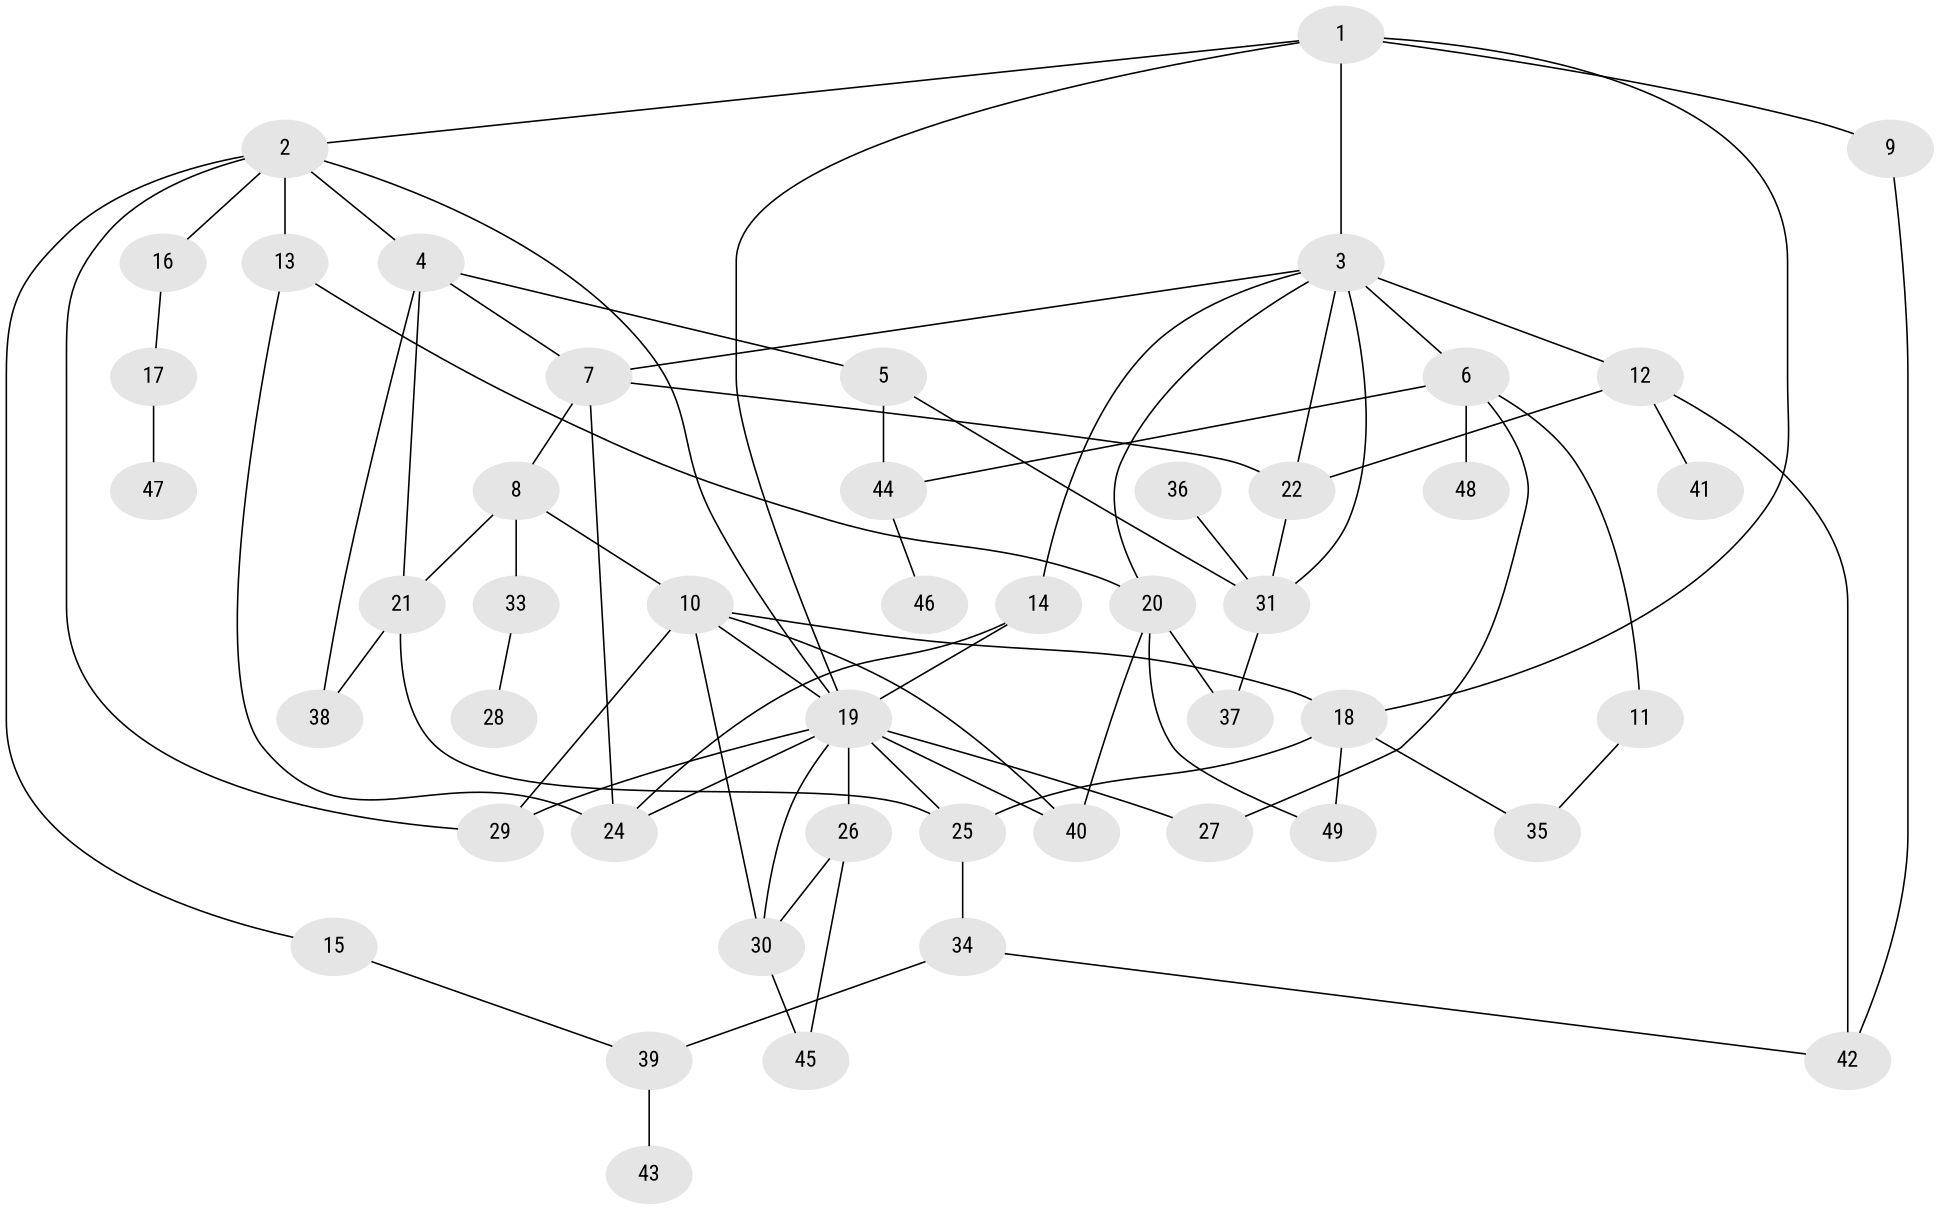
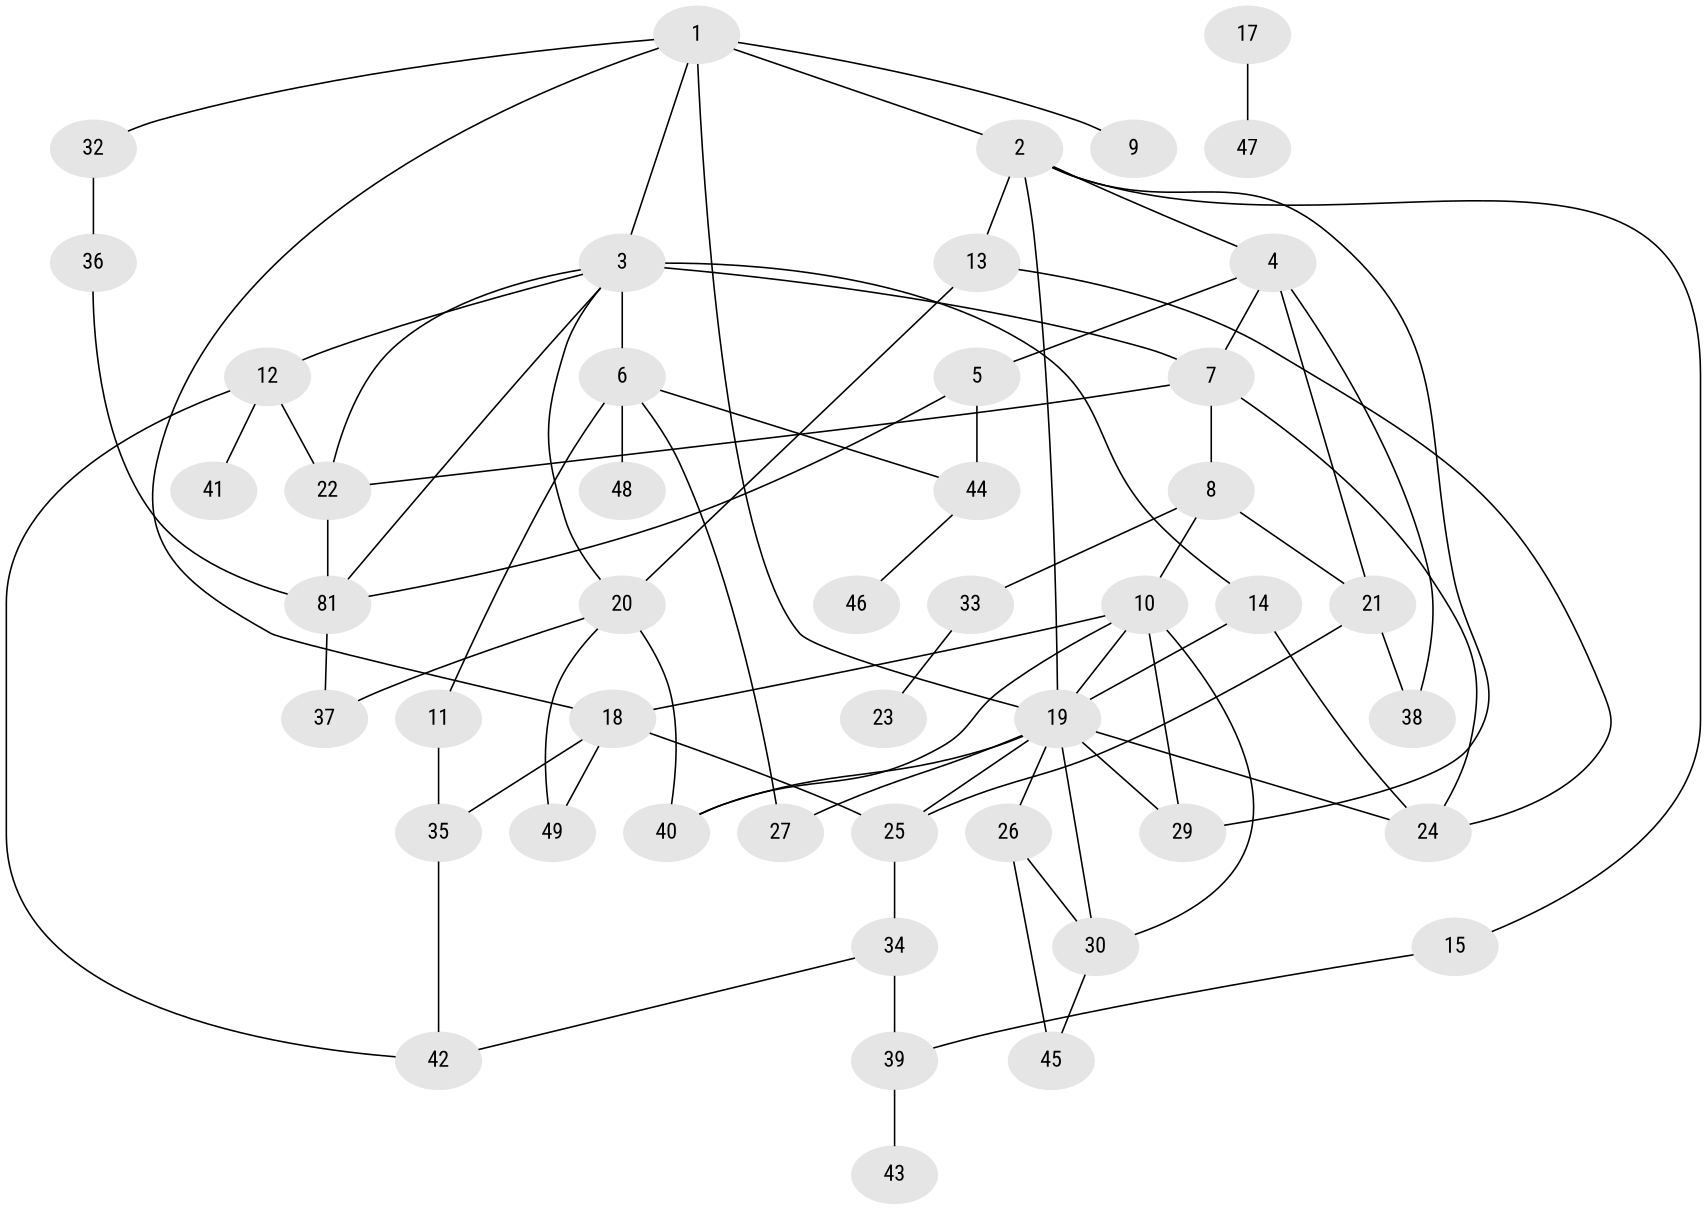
node "32": added
node "16": removed
node "31": label "31" -> "81"
edge "9" -- "42": now "35" -- "42"
node "28": label "28" -> "23"
